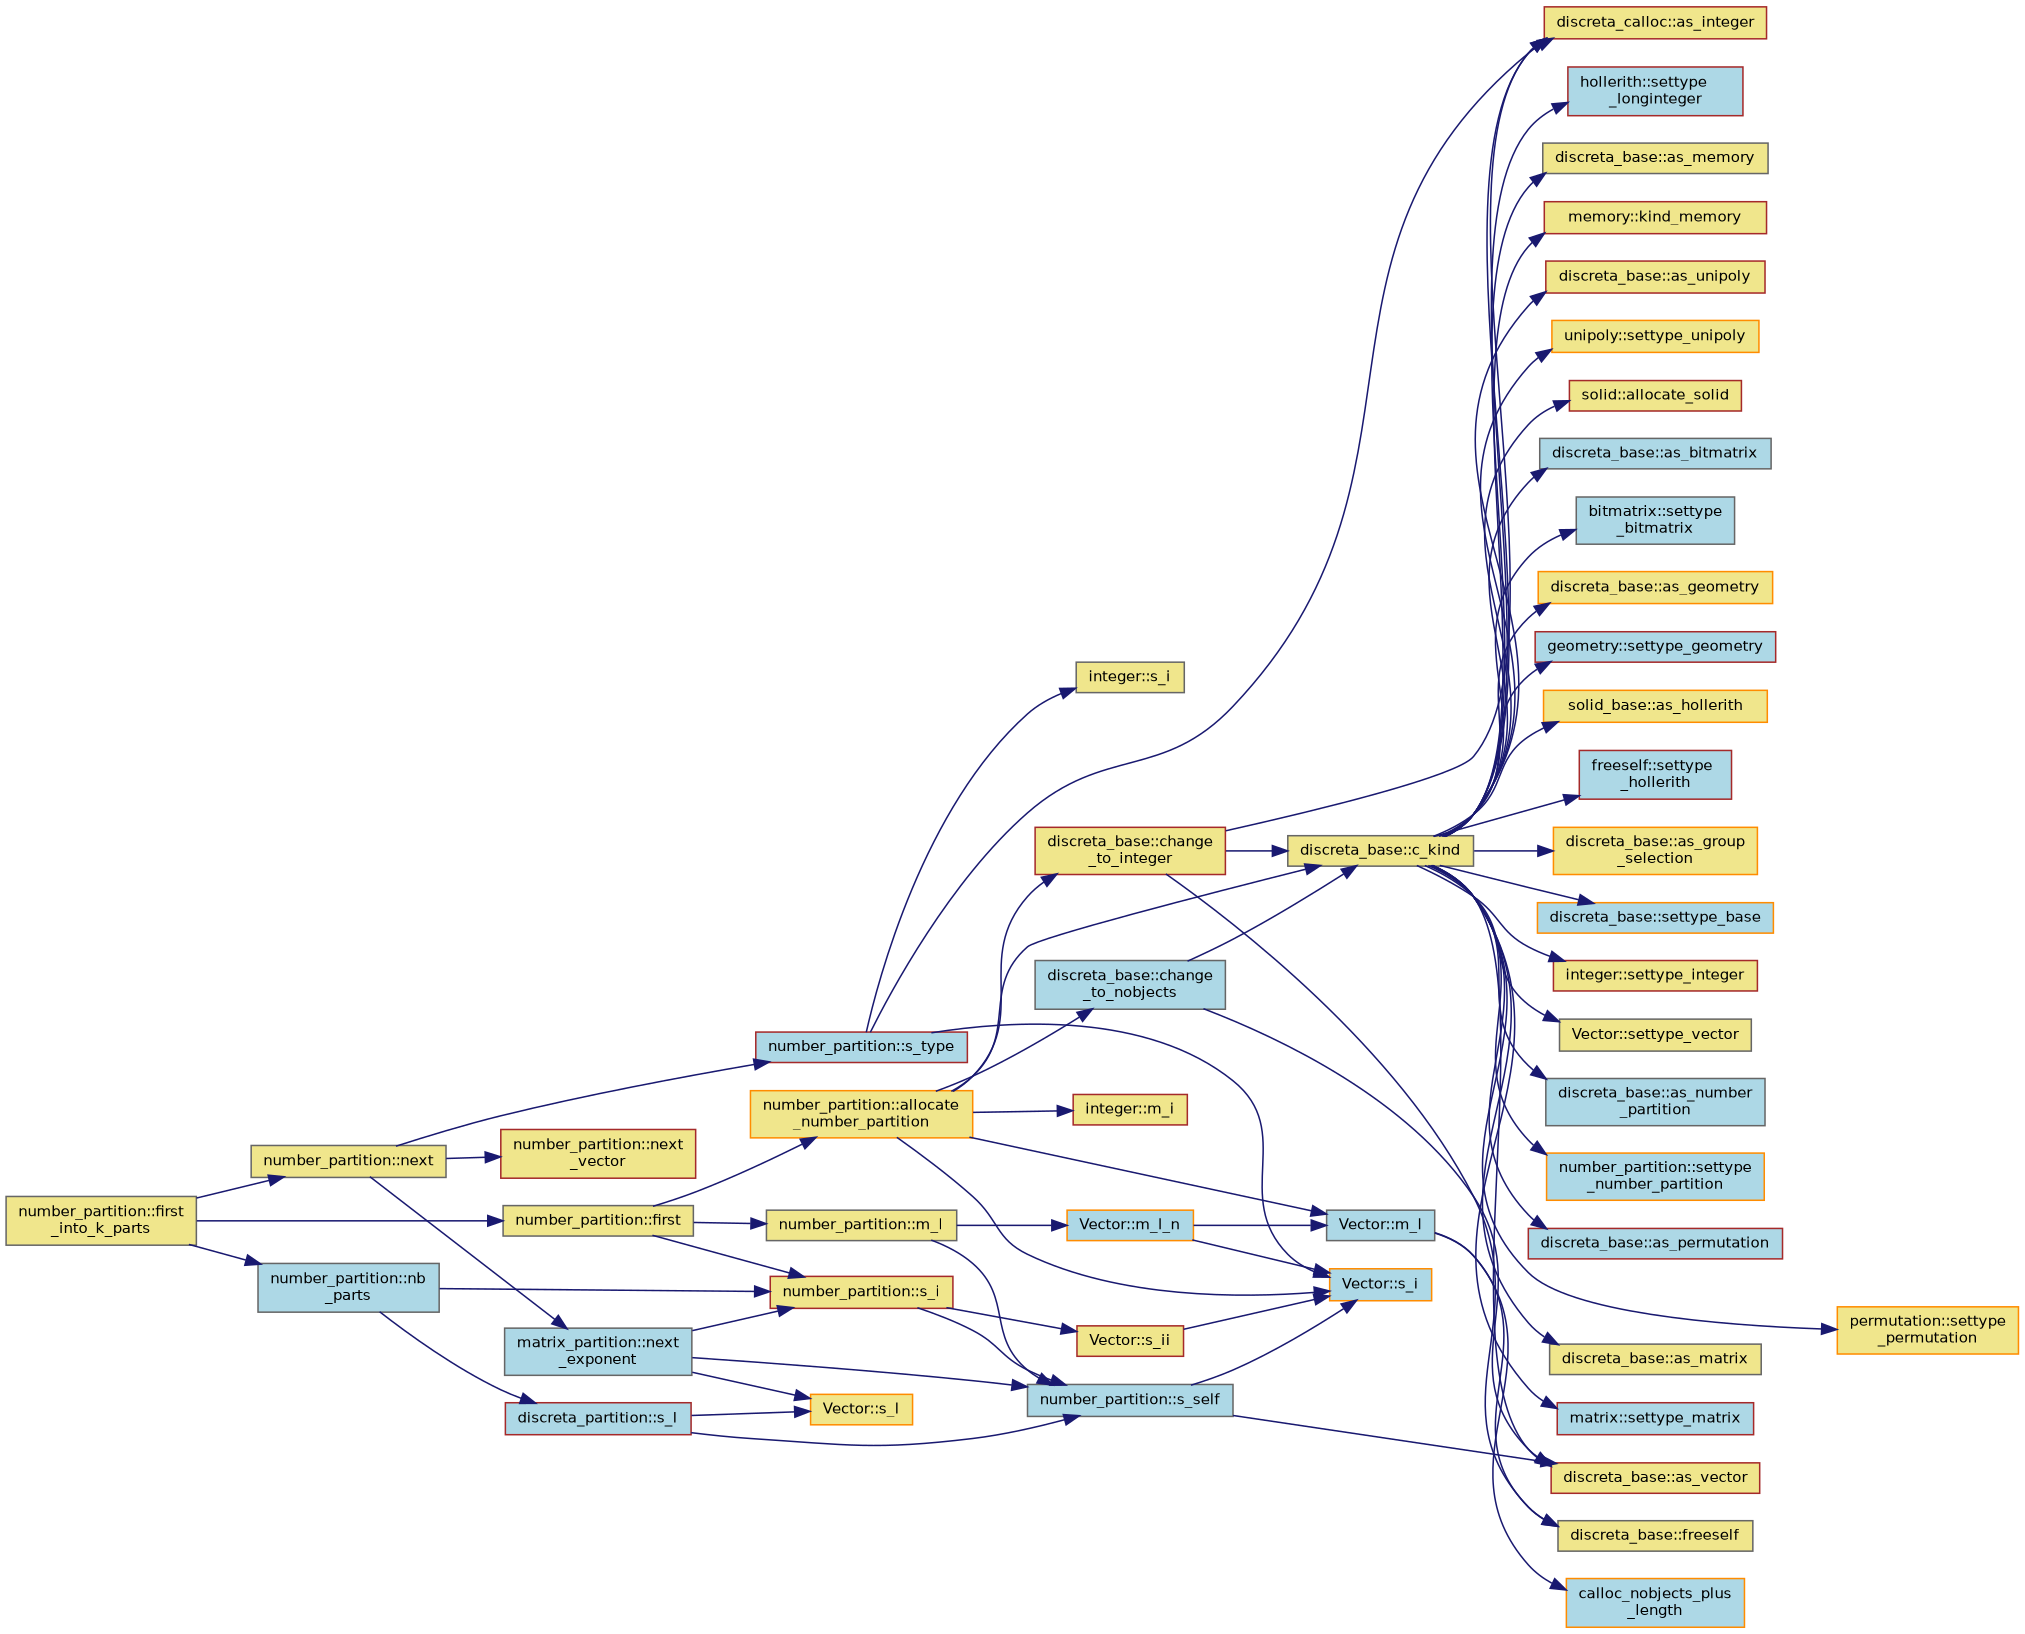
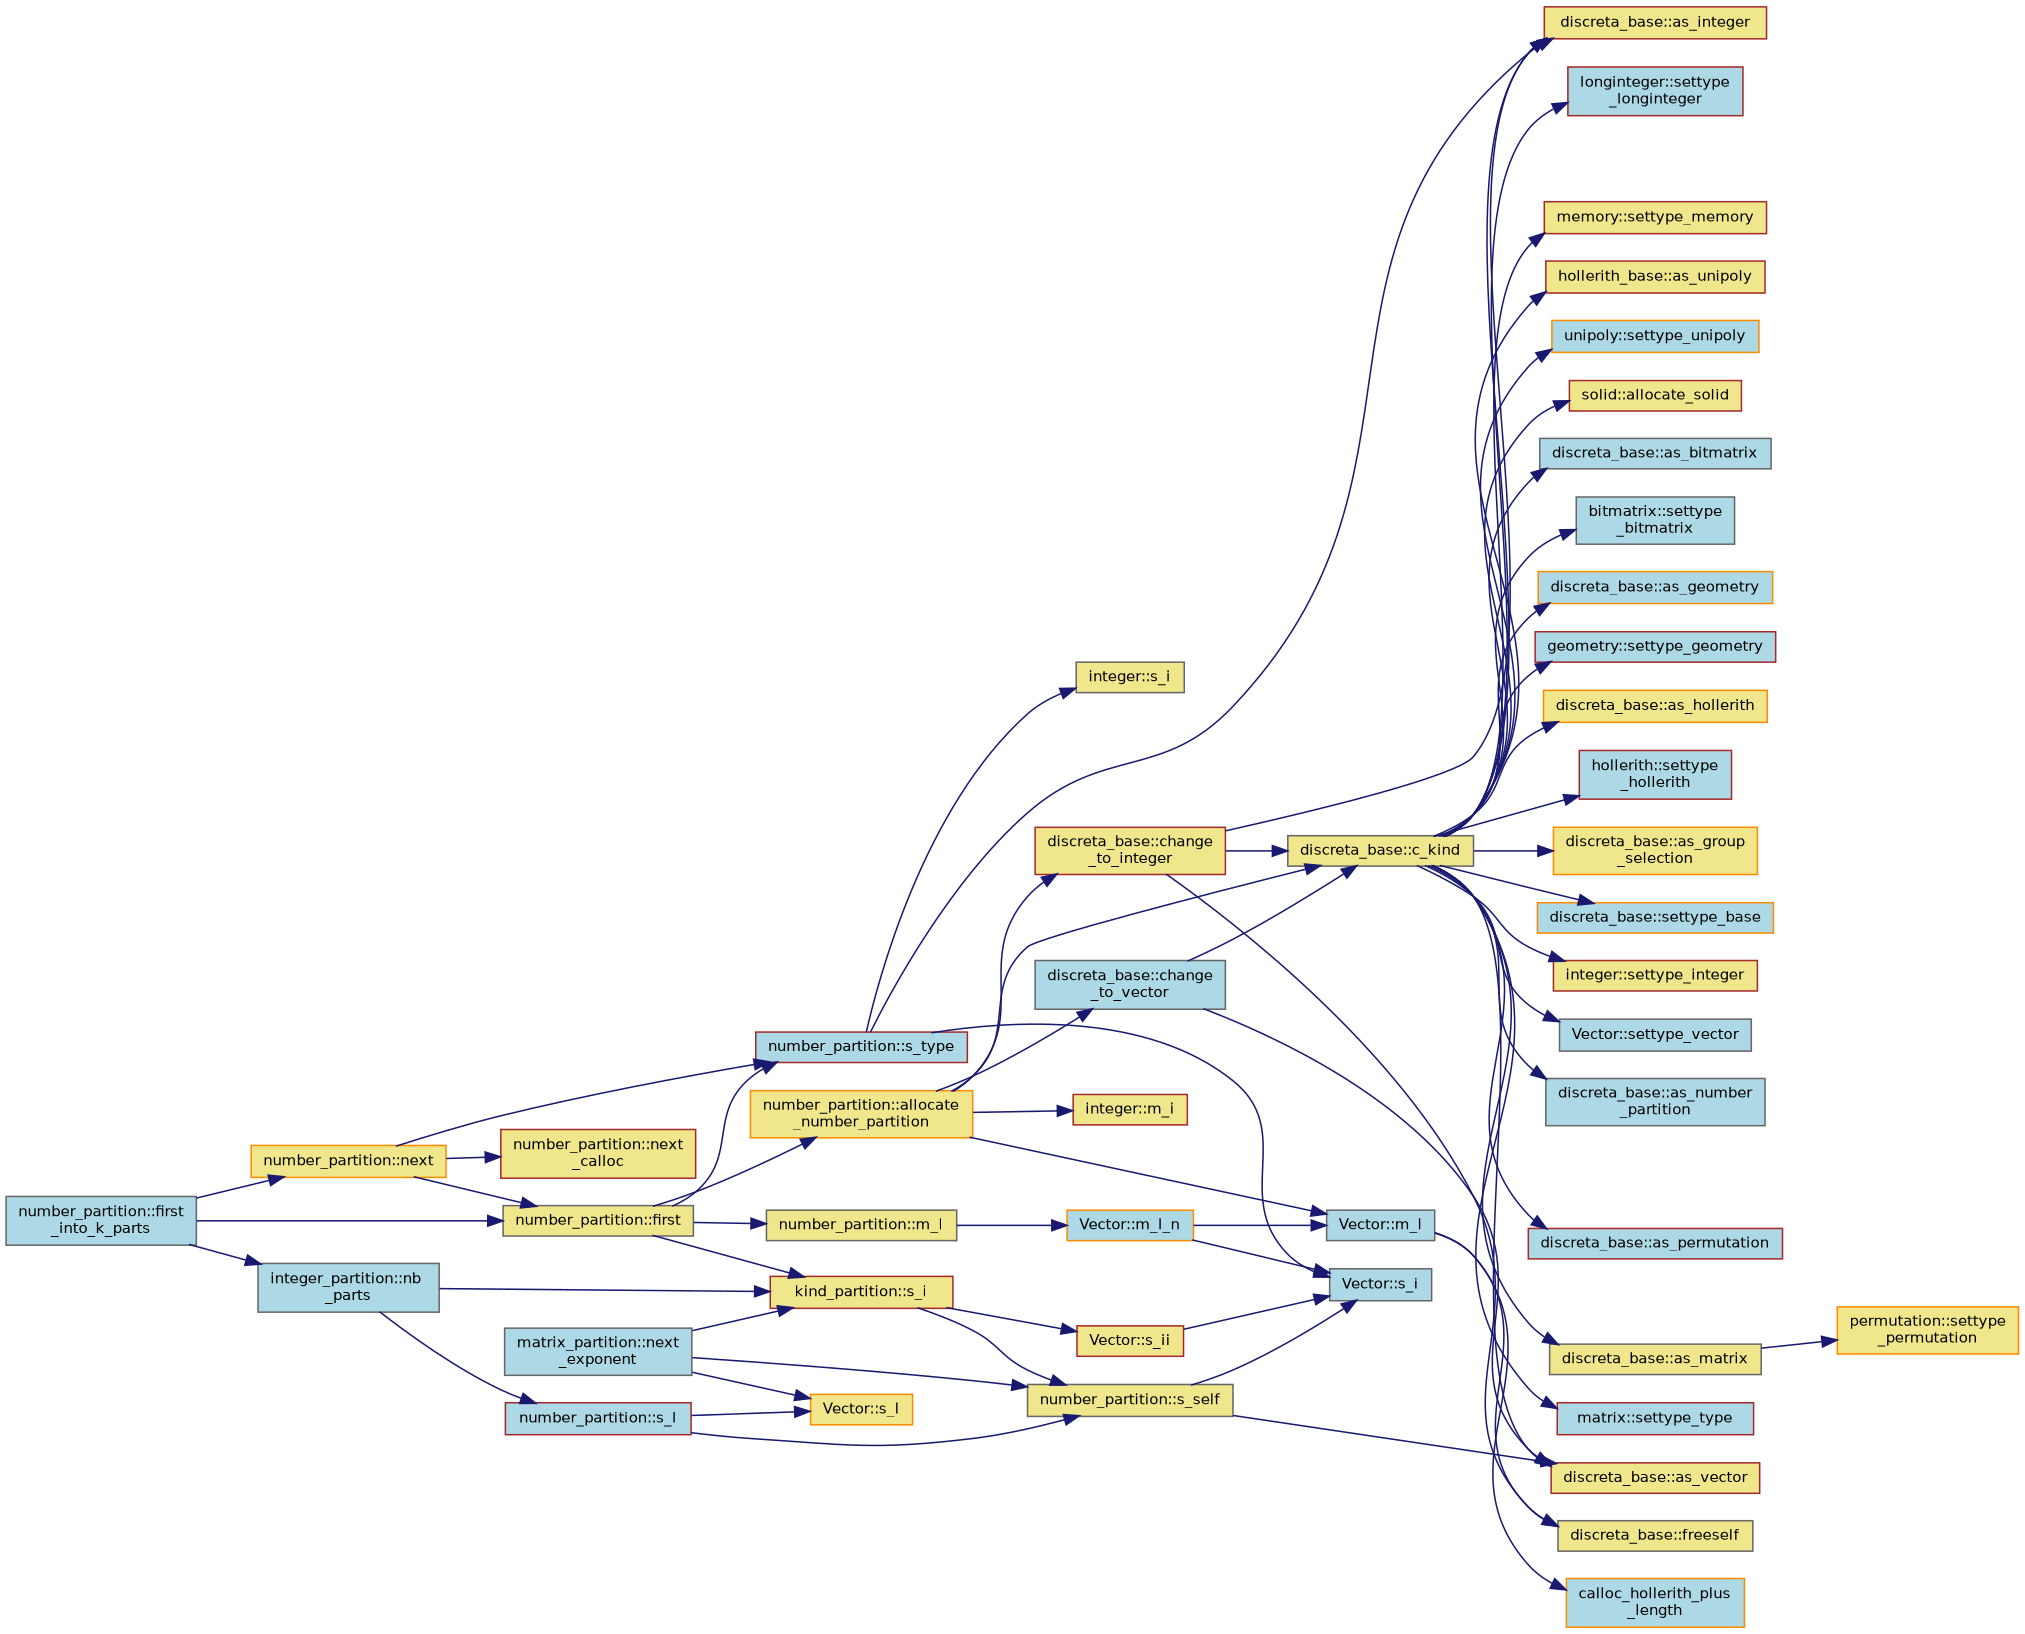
node "discreta_calloc::as_integer": label "discreta_calloc::as_integer" -> "discreta_base::as_integer"
node "hollerith::settype _longinteger": label "hollerith::settype _longinteger" -> "longinteger::settype _longinteger"
node "discreta_base::as_memory": removed
node "memory::kind_memory": label "memory::kind_memory" -> "memory::settype_memory"
node "discreta_base::as_unipoly": label "discreta_base::as_unipoly" -> "hollerith_base::as_unipoly"
node "unipoly::settype_unipoly": fillcolor khaki -> lightblue
node "discreta_base::as_geometry": fillcolor khaki -> lightblue
node "solid_base::as_hollerith": label "solid_base::as_hollerith" -> "discreta_base::as_hollerith"
node "freeself::settype _hollerith": label "freeself::settype _hollerith" -> "hollerith::settype _hollerith"
node "discreta_base::change _to_nobjects": label "discreta_base::change _to_nobjects" -> "discreta_base::change _to_vector"
node "Vector::settype_vector": fillcolor khaki -> lightblue
edge "number_partition::first" -> "number_partition::s_type": added
node "number_partition::next _vector": label "number_partition::next _vector" -> "number_partition::next _calloc"
node "number_partition::next": color gray40 -> darkorange
node "number_partition::settype _number_partition": removed
node "number_partition::first _into_k_parts": fillcolor khaki -> lightblue
edge "discreta_base::c_kind" -> "permutation::settype _permutation": now "discreta_base::as_matrix" -> "permutation::settype _permutation"
edge "number_partition::next" -> "matrix_partition::next _exponent": now "number_partition::next" -> "number_partition::first"
edge "number_partition::allocate _number_partition" -> "Vector::s_i": removed
node "Vector::s_i": color darkorange -> gray40
node "number_partition::nb _parts": label "number_partition::nb _parts" -> "integer_partition::nb _parts"
node "number_partition::s_i": label "number_partition::s_i" -> "kind_partition::s_i"
edge "number_partition::m_l" -> "number_partition::s_self": removed
node "number_partition::s_self": fillcolor lightblue -> khaki
node "discreta_partition::s_l": label "discreta_partition::s_l" -> "number_partition::s_l"
node "matrix::settype_matrix": label "matrix::settype_matrix" -> "matrix::settype_type"
node "calloc_nobjects_plus _length": label "calloc_nobjects_plus _length" -> "calloc_hollerith_plus _length"
